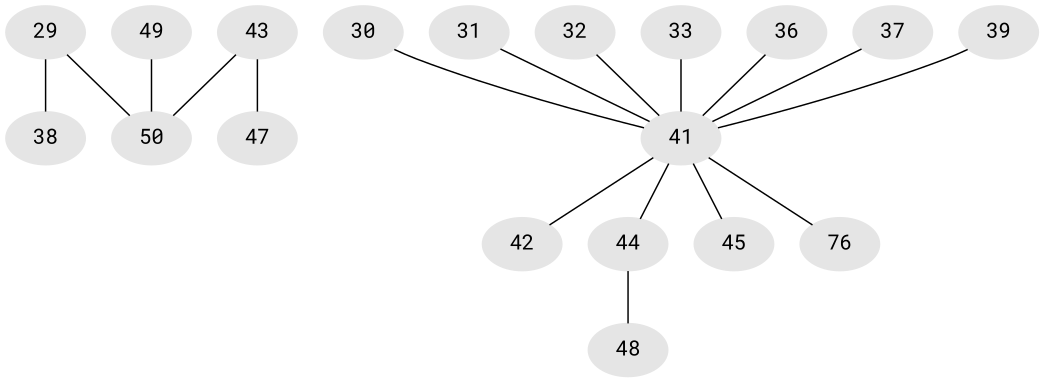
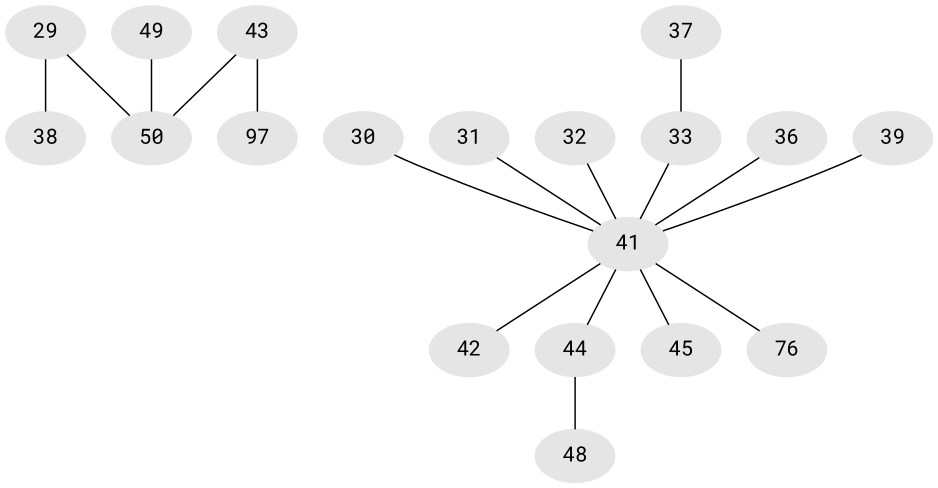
edge "37" -- "41": now "37" -- "33"
node "47": label "47" -> "97"
